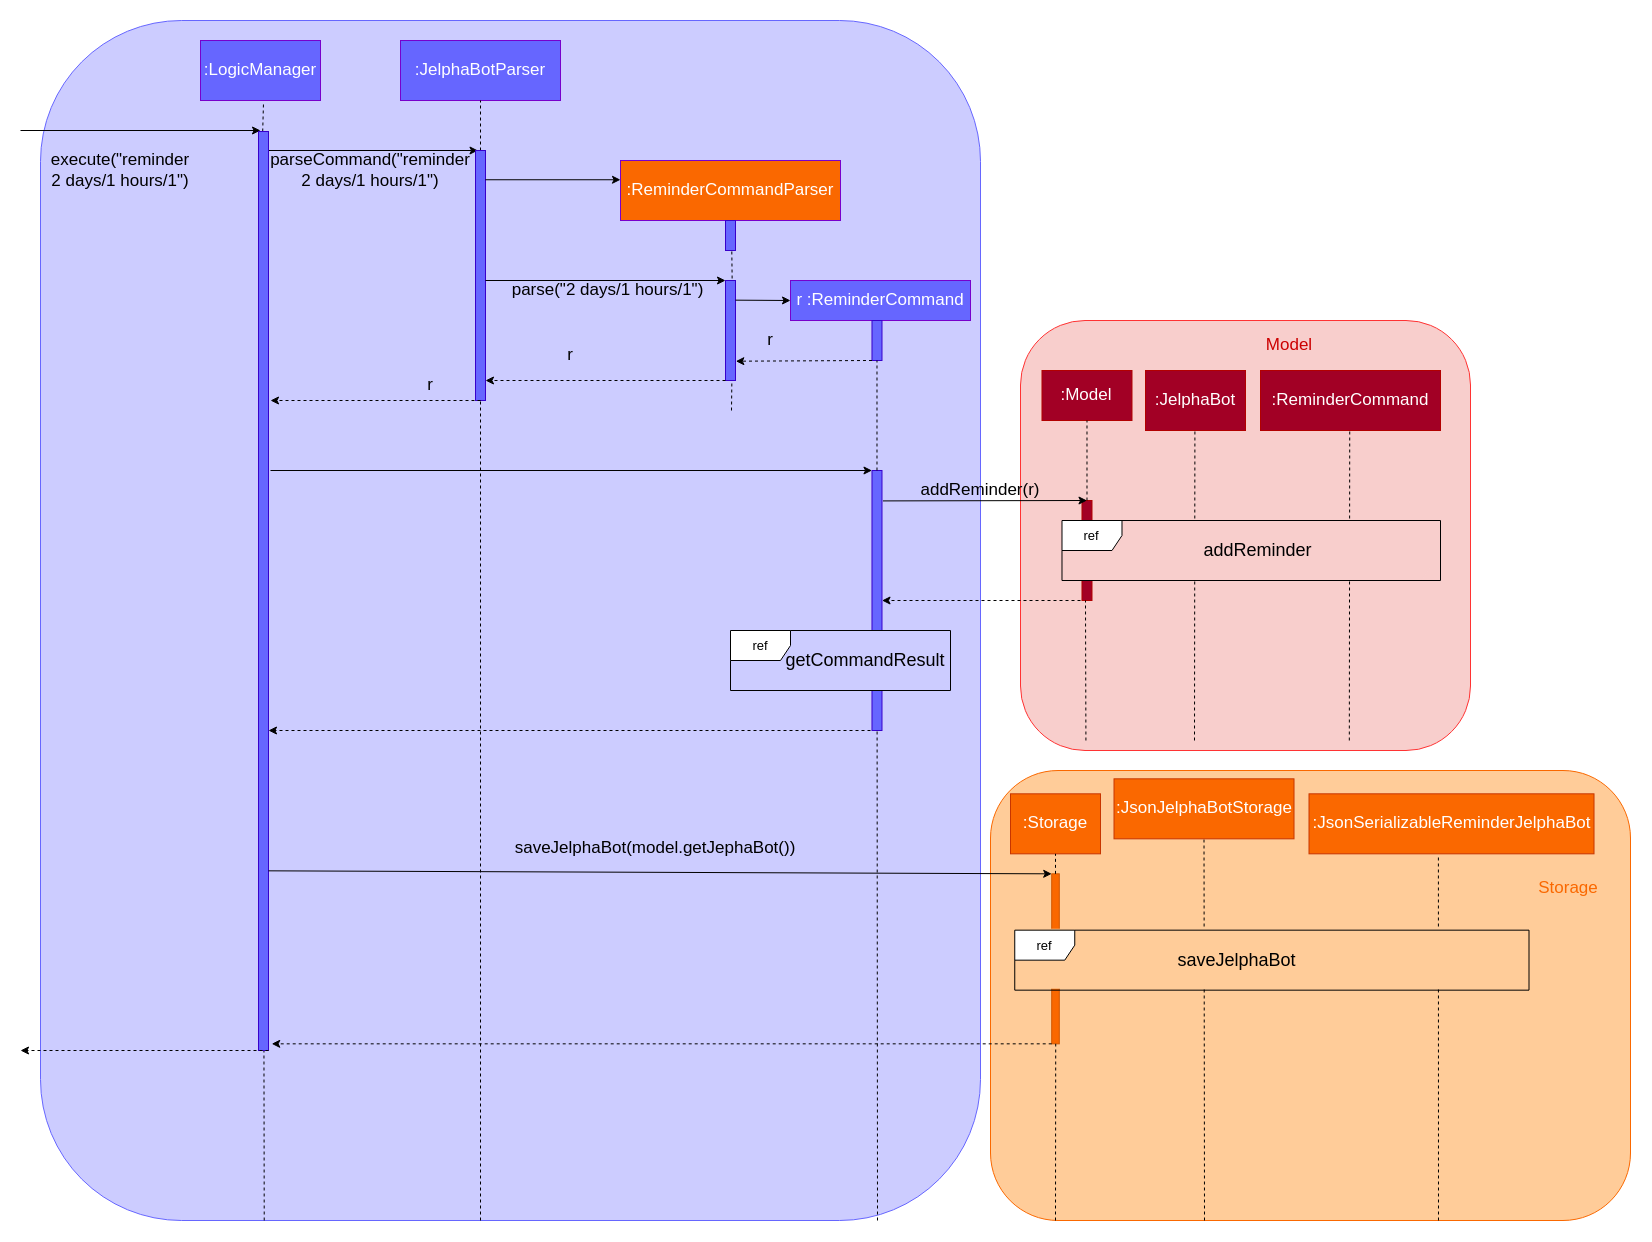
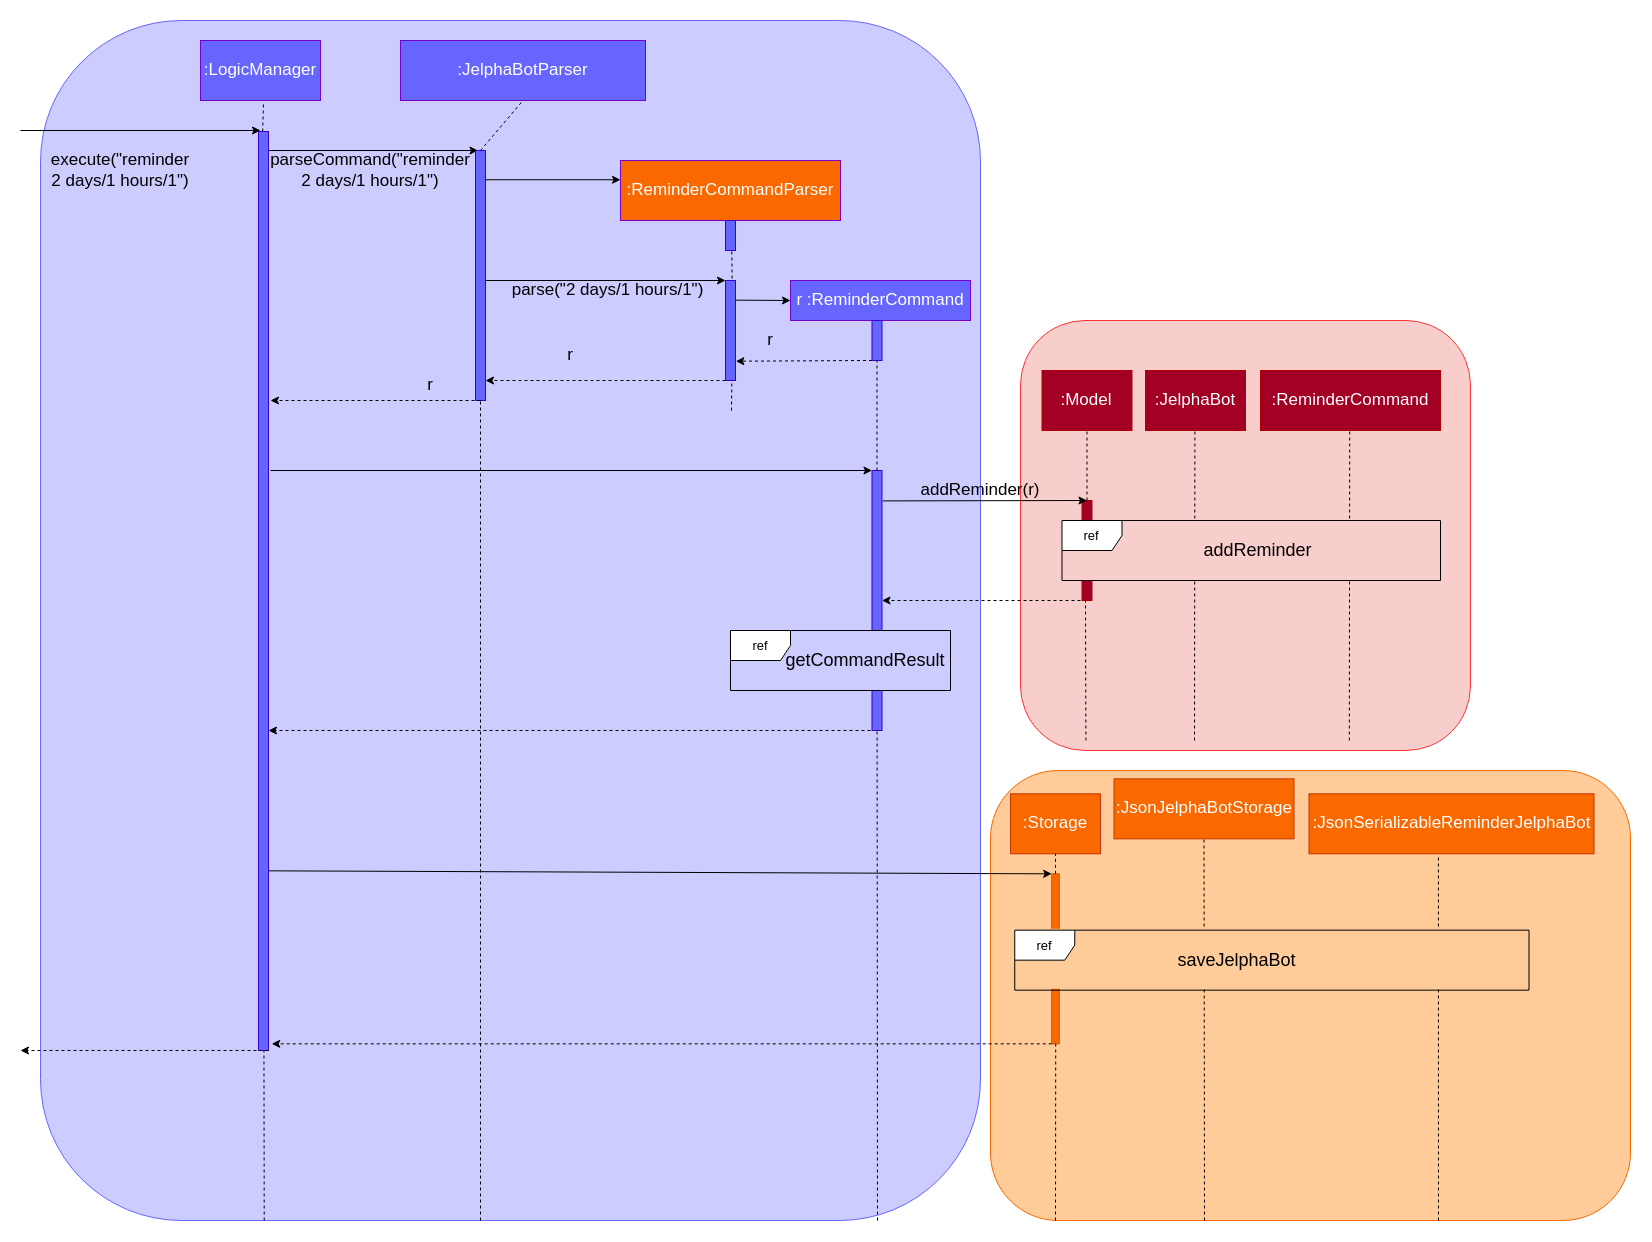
node ":JelphaBotParser": size 160x60 -> 245x60
node "Model": removed
node ":Model": size 90x50 -> 90x60
node "saveJelphaBot(model.getJephaBot())": removed
node "Storage": removed
